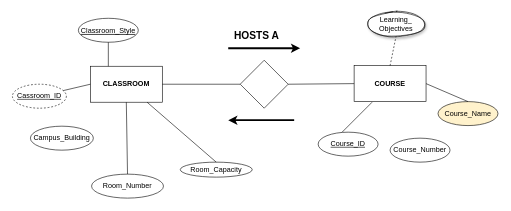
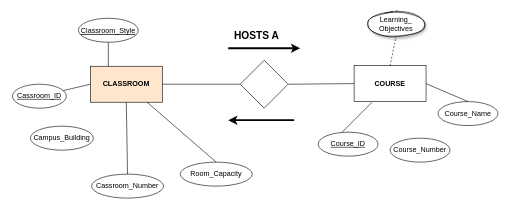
node "CLASSROOM": fillcolor #ffffff -> #ffe6cc
node "Cassroom_ID": style dashed -> solid
node "Course_Name": fillcolor #fff2cc -> #ffffff
node "Room_Capacity": size 72x15 -> 72x24
node "Room_Number": label "Room_Number" -> "Cassroom_Number"
